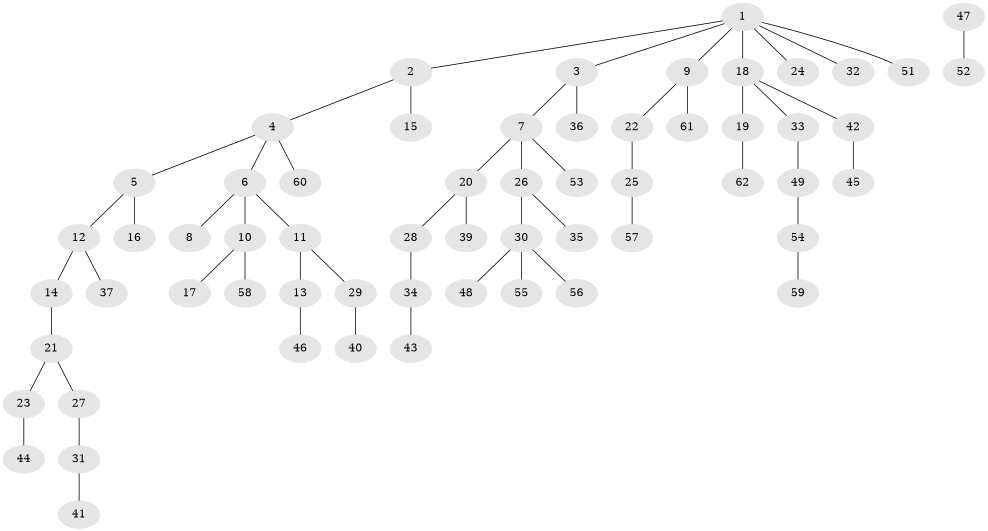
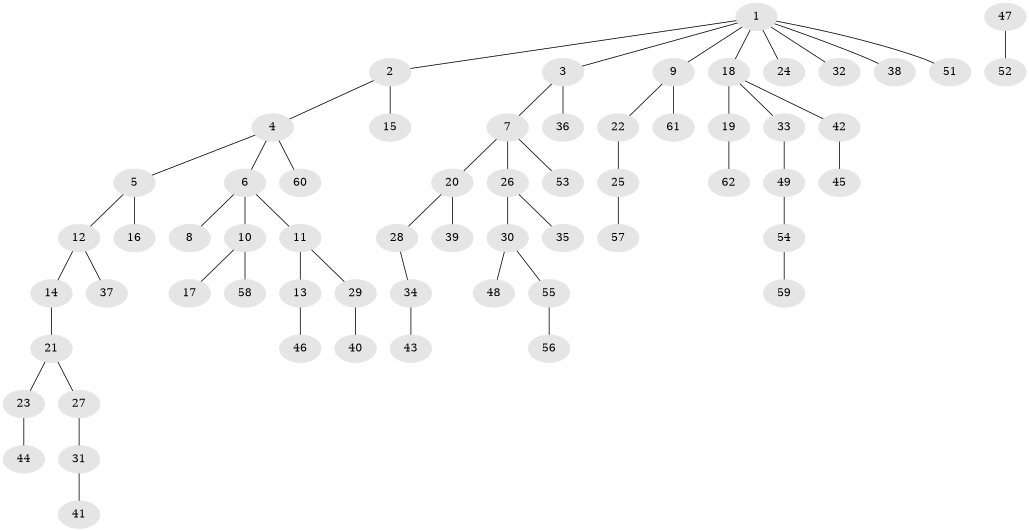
node "38": added
edge "30" -- "56": now "55" -- "56"
